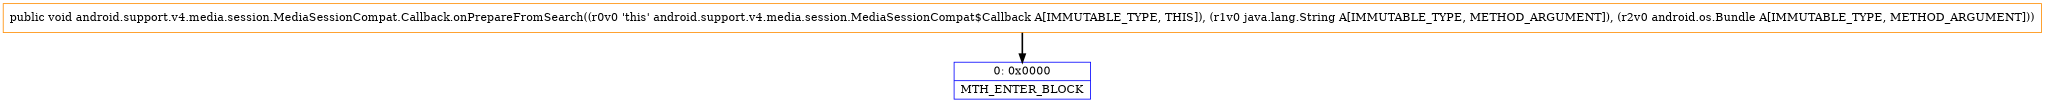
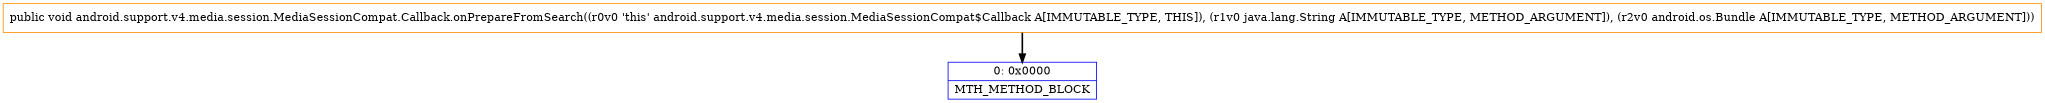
node "0: 0x0000": text "MTH_ENTER_BLOCK" -> "MTH_METHOD_BLOCK"
